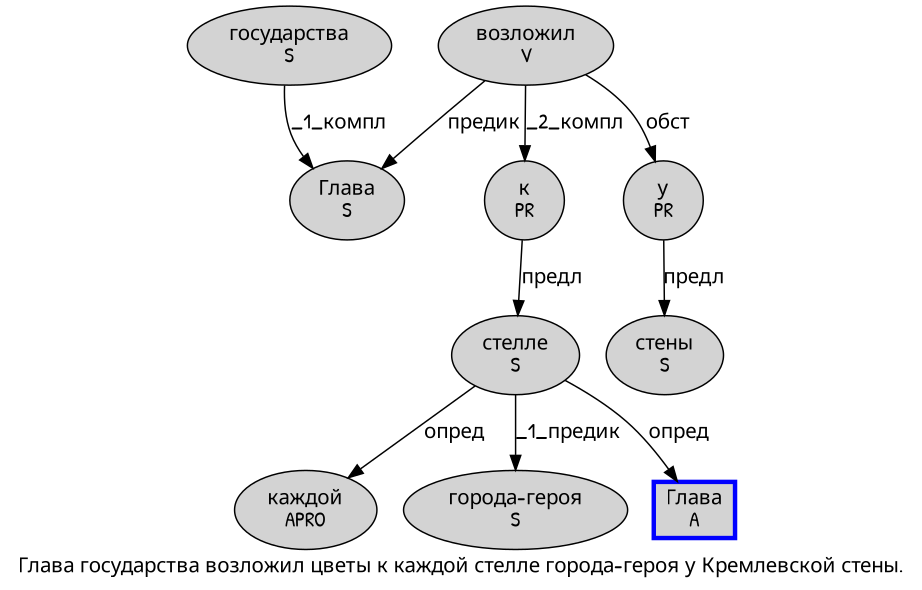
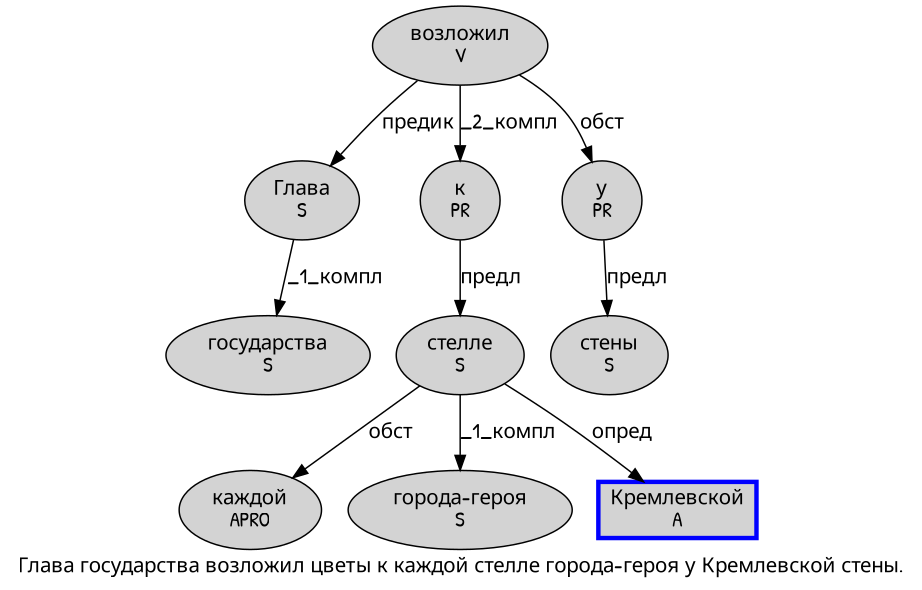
edge "государства S" -> "Глава S": reversed
edge "стелле S" -> "каждой APRO": label "опред" -> "обст"
edge "стелле S" -> "города-героя S": label "_1_предик" -> "_1_компл"
node "Глава A": label "Глава A" -> "Кремлевской A"
